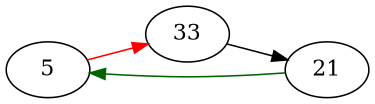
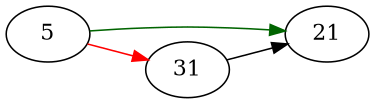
node "33": label "33" -> "31"
edge "21" -> "5": reversed
